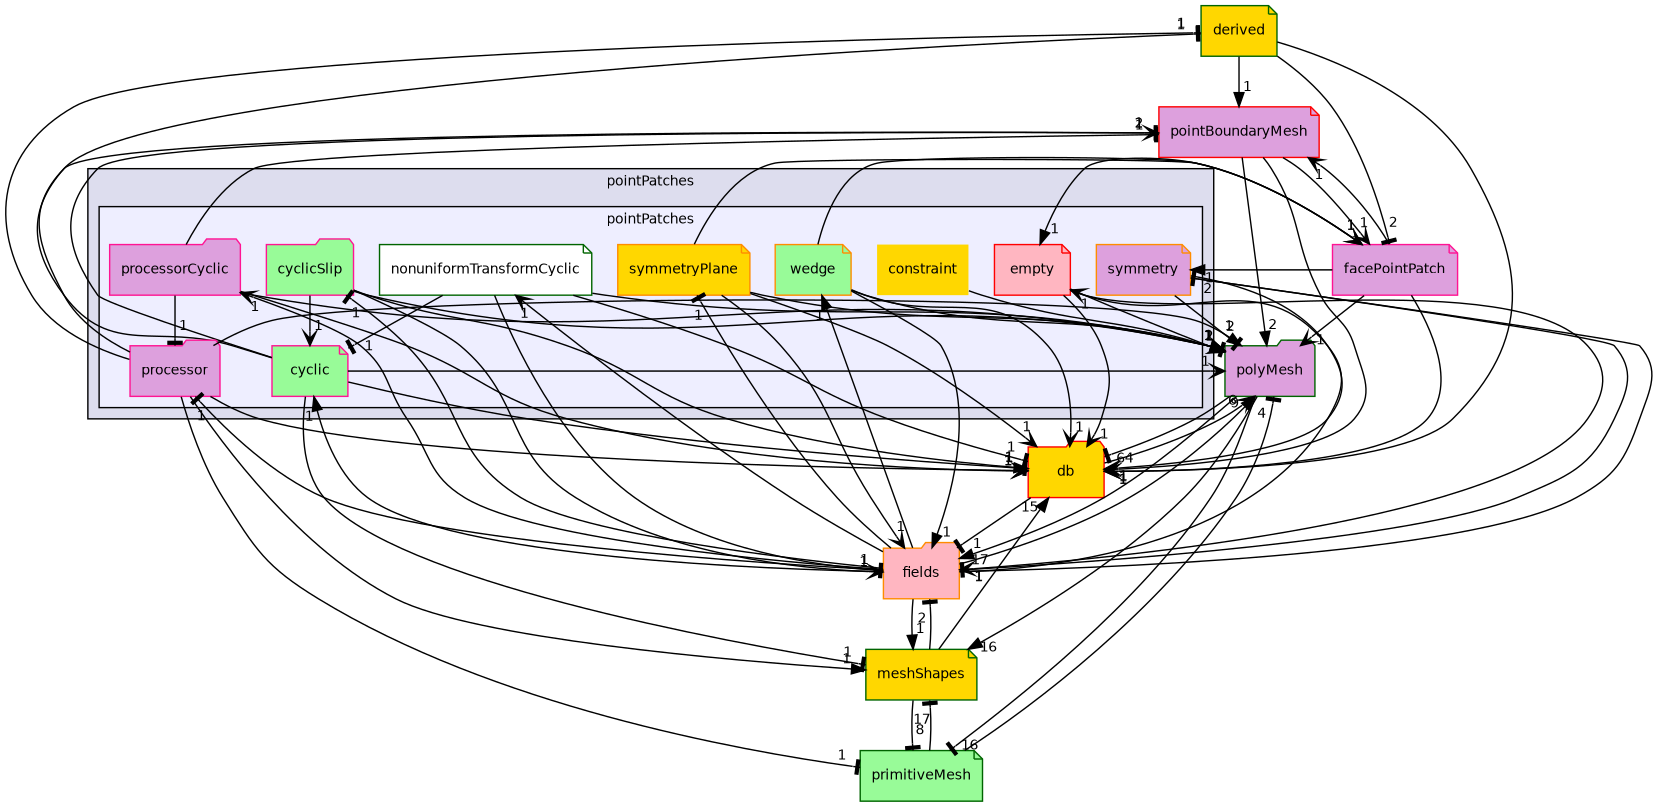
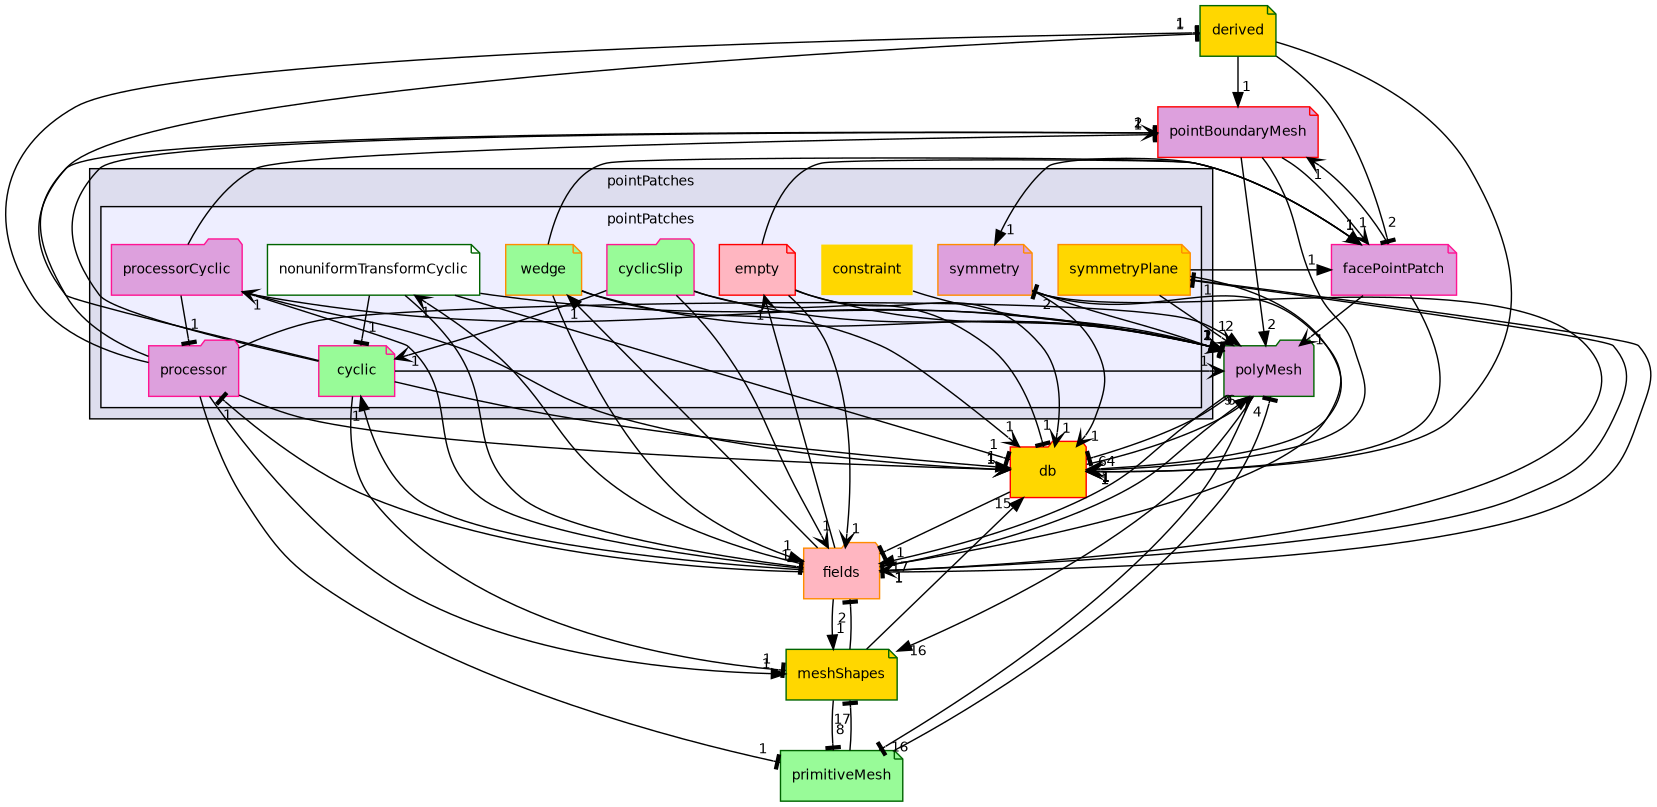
edge "symmetryPlane" -> "facePointPatch": arrowhead vee -> normal
edge "facePointPatch" -> "empty": reversed
edge "fields" -> "cyclicSlip": removed
